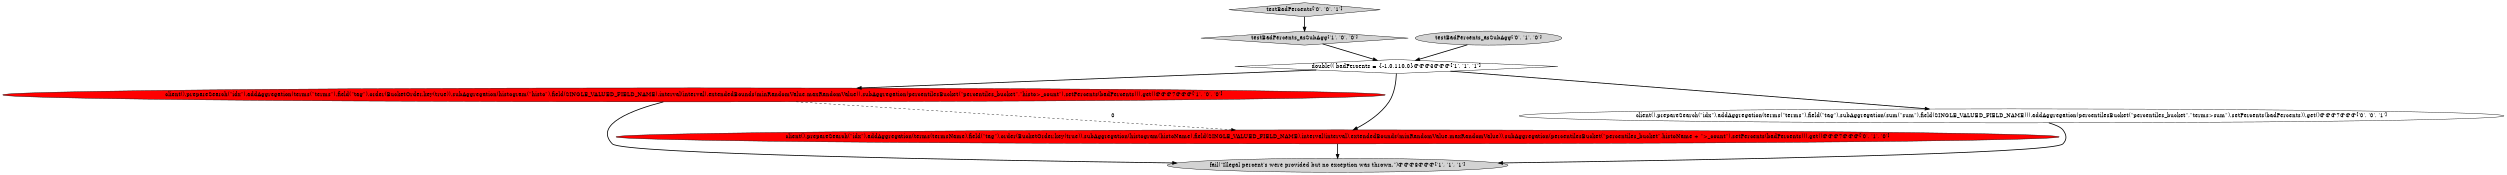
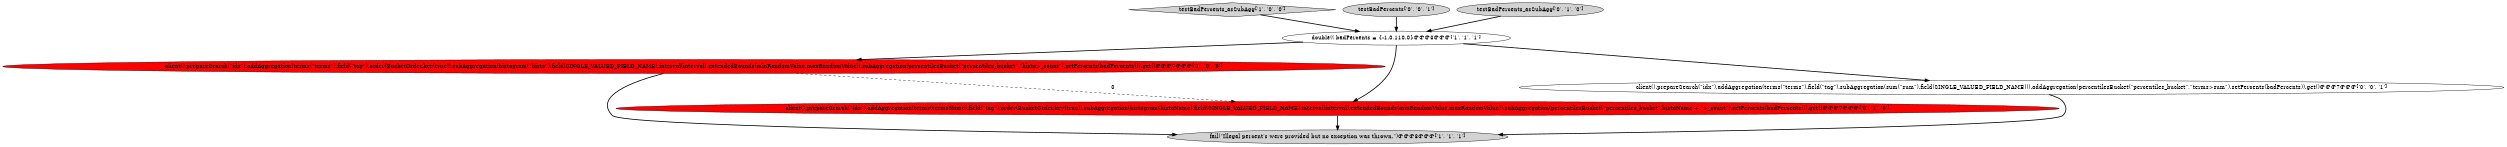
node "testBadPercents['0', '0', '1']": shape diamond -> ellipse
edge "testBadPercents['0', '0', '1']" -> "testBadPercents_asSubAgg['1', '0', '0']": now "testBadPercents['0', '0', '1']" -> "double(( badPercents = {-1.0,110.0}@@@3@@@['1', '1', '1']"
node "double(( badPercents = {-1.0,110.0}@@@3@@@['1', '1', '1']": shape diamond -> ellipse
